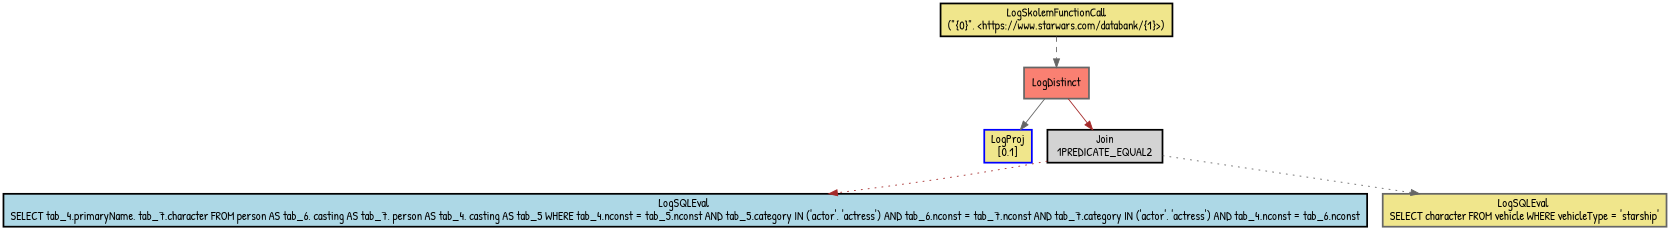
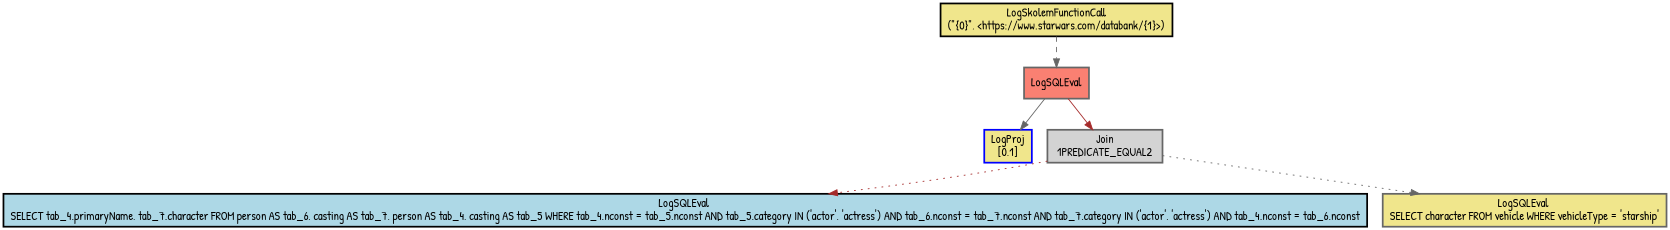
node "LogDistinct": label "LogDistinct" -> "LogSQLEval"
node "Join 1PREDICATE_EQUAL2": color black -> gray40
